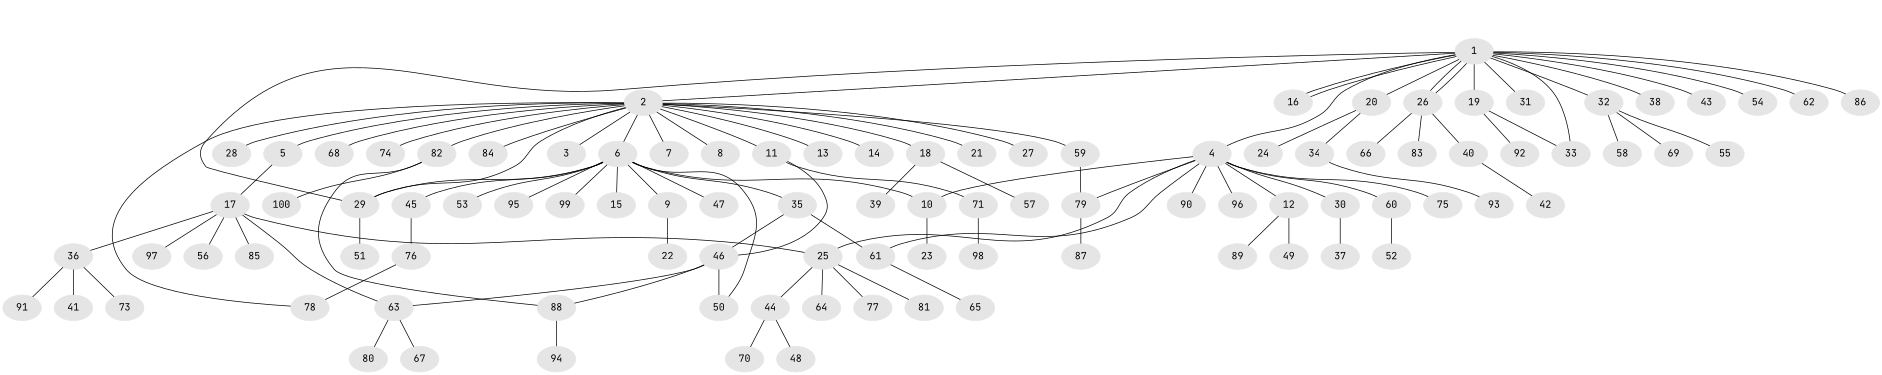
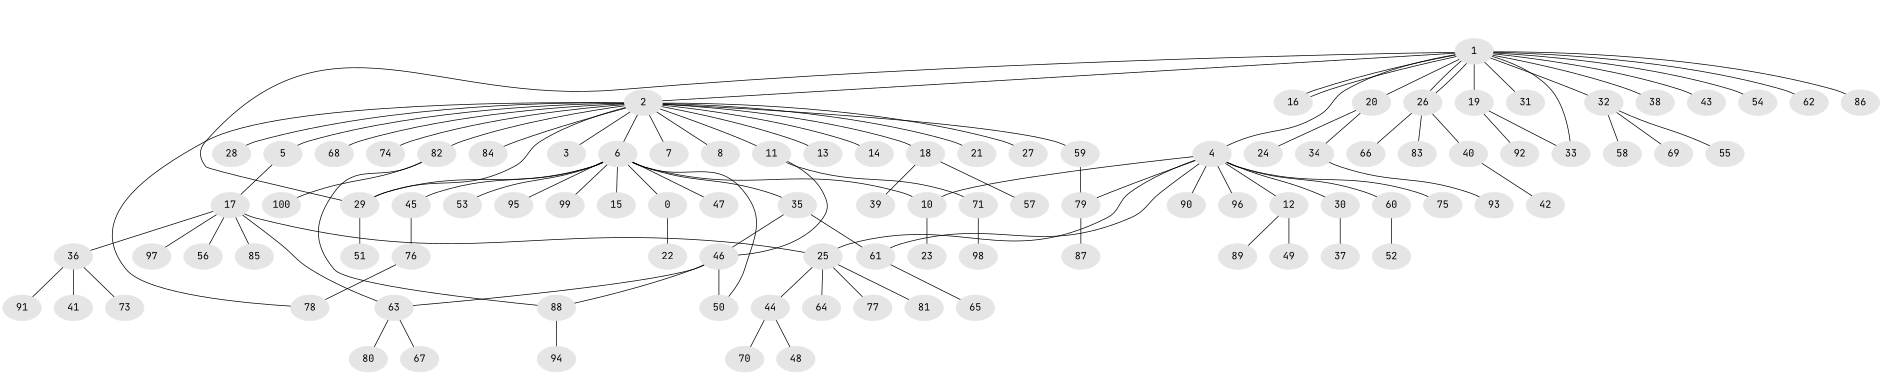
node "9": label "9" -> "0"
